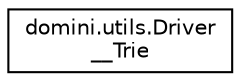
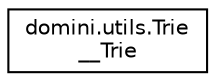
node "domini.utils.Driver __Trie": label "domini.utils.Driver __Trie" -> "domini.utils.Trie __Trie"
